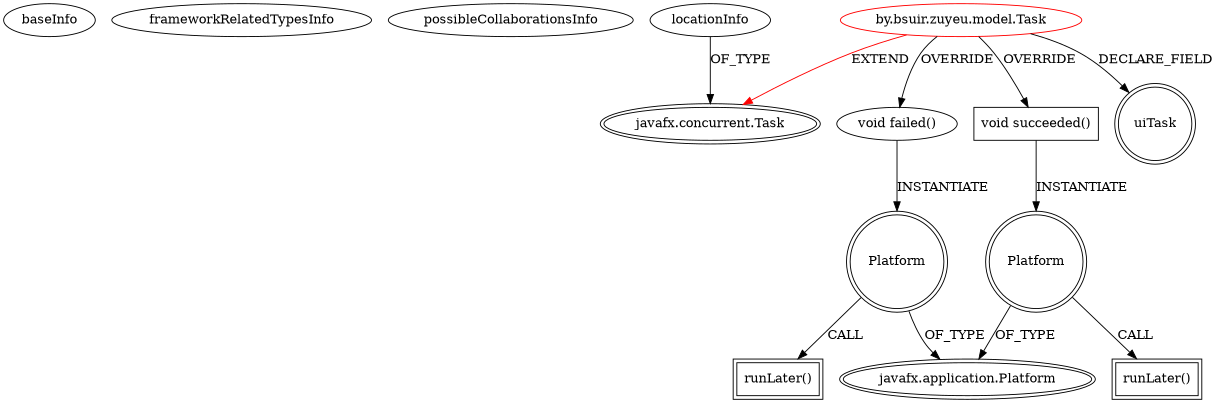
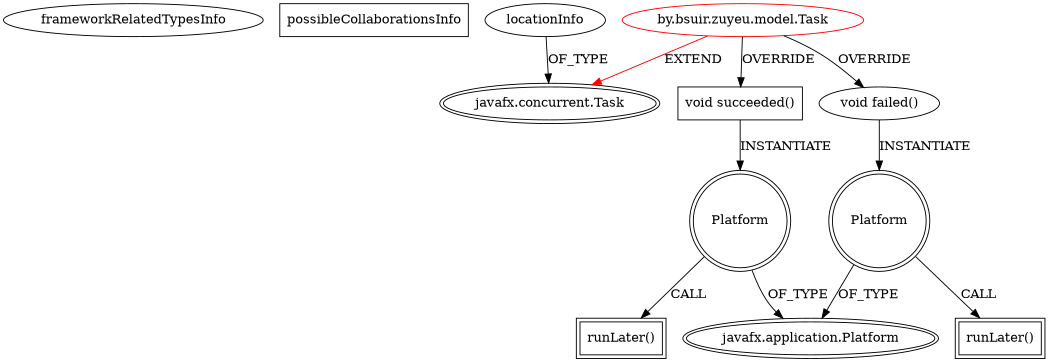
node "baseInfo": removed
node "possibleCollaborationsInfo": shape ellipse -> box
node "uiTask": removed
